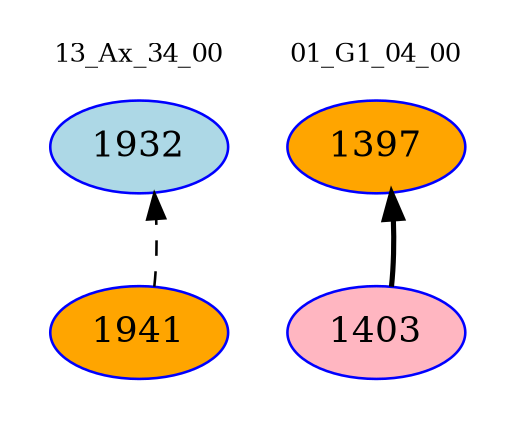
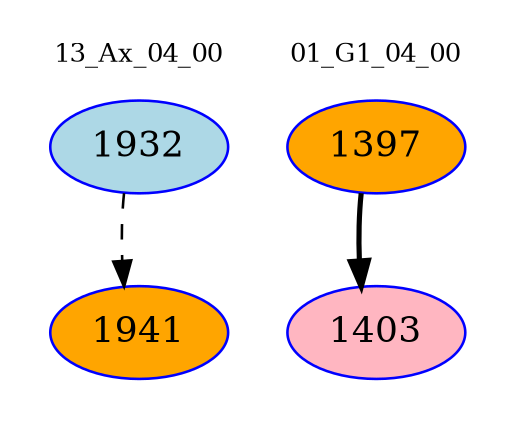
cluster "13_Ax_34_00": label "13_Ax_34_00" -> "13_Ax_04_00"
edge "1941" -> "1932": reversed
edge "1403" -> "1397": reversed
